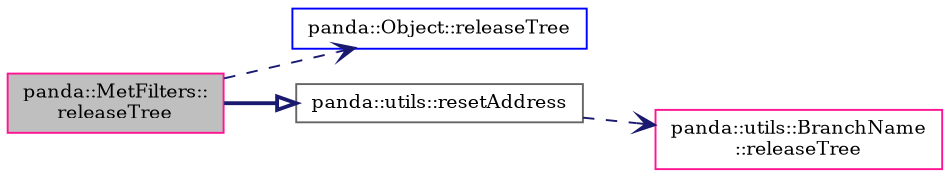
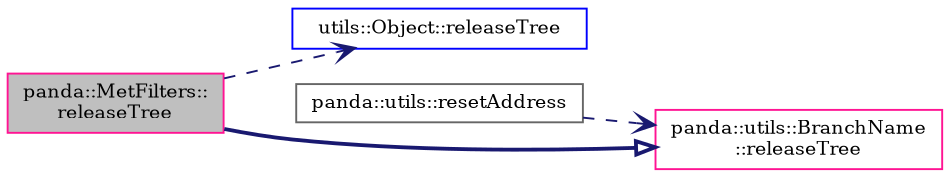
node "panda::Object::releaseTree": label "panda::Object::releaseTree" -> "utils::Object::releaseTree"
edge "panda::MetFilters:: releaseTree" -> "panda::utils::resetAddress": now "panda::MetFilters:: releaseTree" -> "panda::utils::BranchName ::releaseTree"
